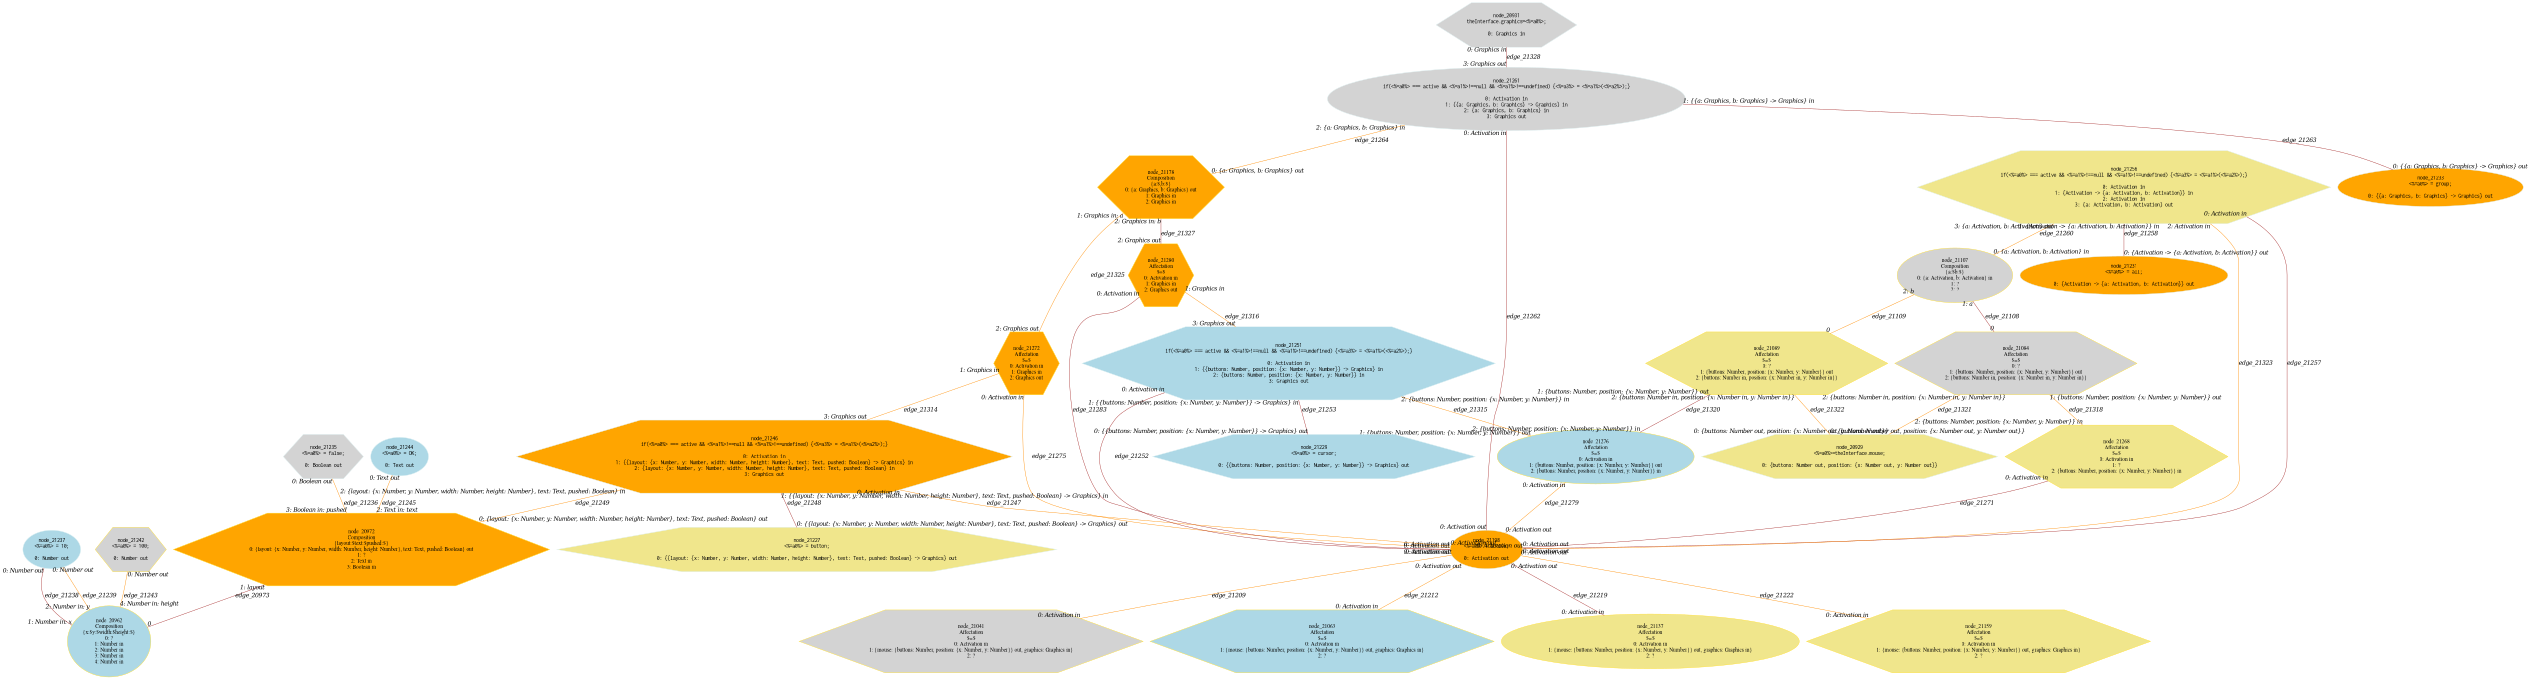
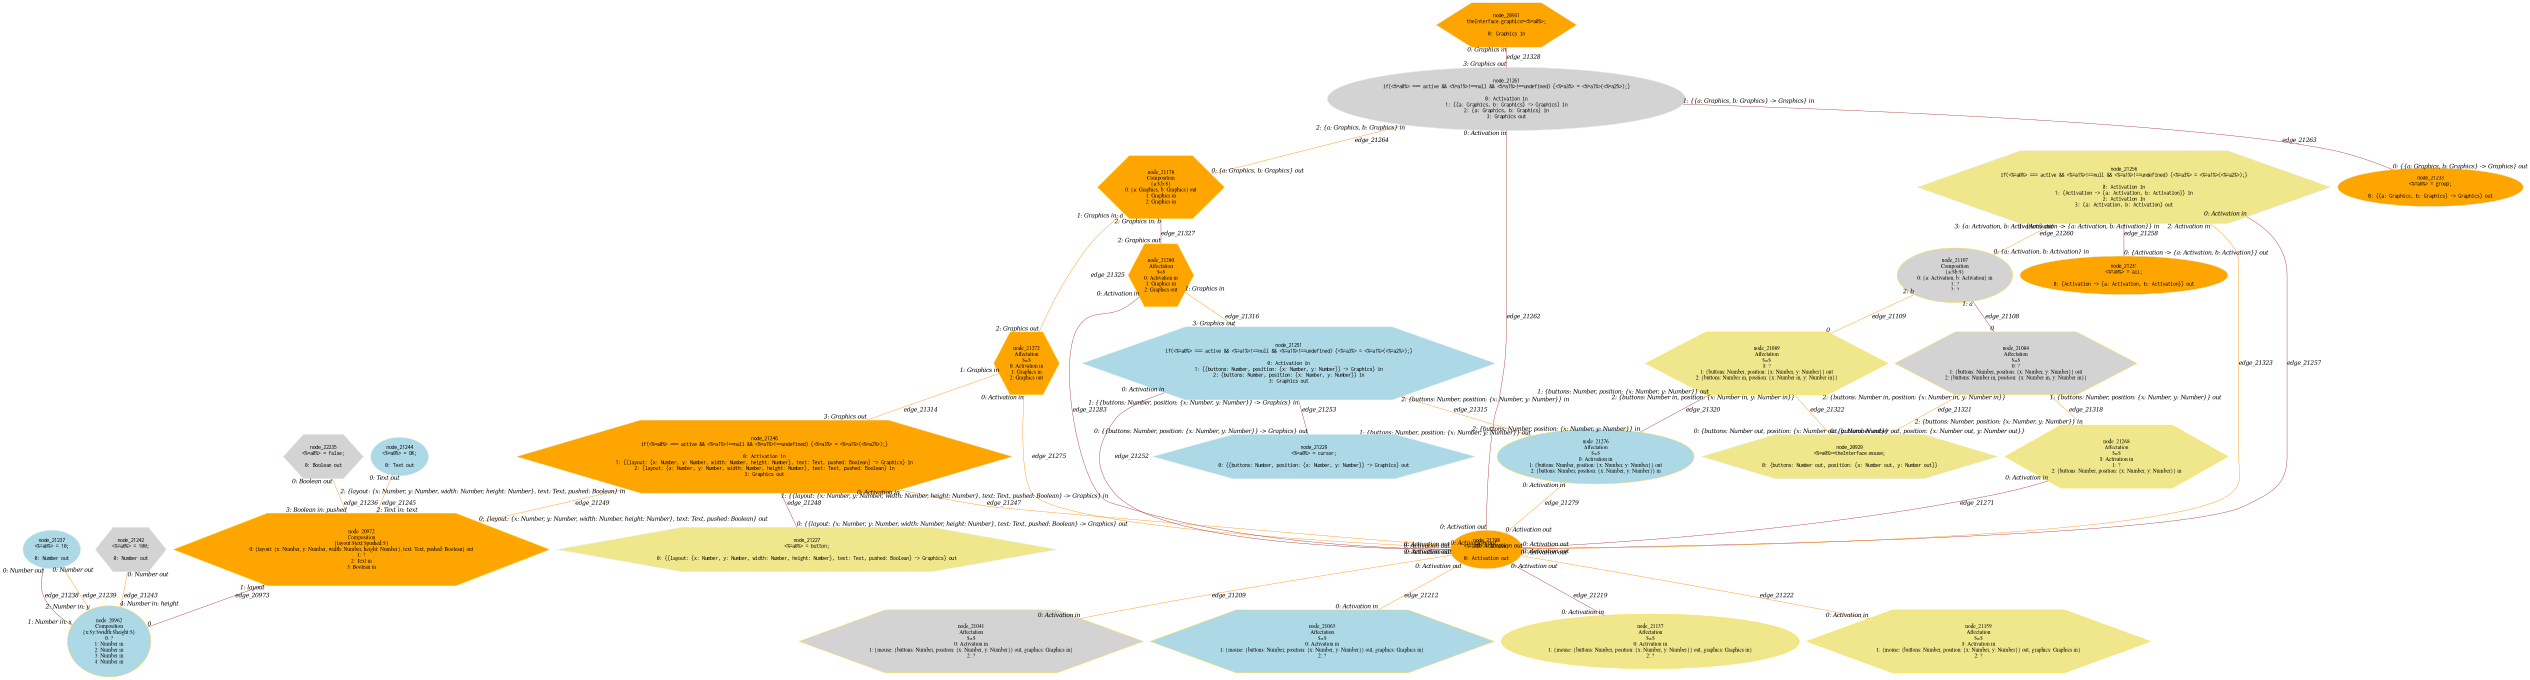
node "node_20931 theInterface.graphics=<%=a0%>; 0: Graphics in": fillcolor lightgrey -> orange
node "node_21235 <%=a0%> = false; 0: Boolean out": label "node_21235 <%=a0%> = false; 0: Boolean out" -> "node_22235 <%=a0%> = false; 0: Boolean out"
node "node_21242 <%=a0%> = 100; 0: Number out": color #ffde2f -> #dff1f2
